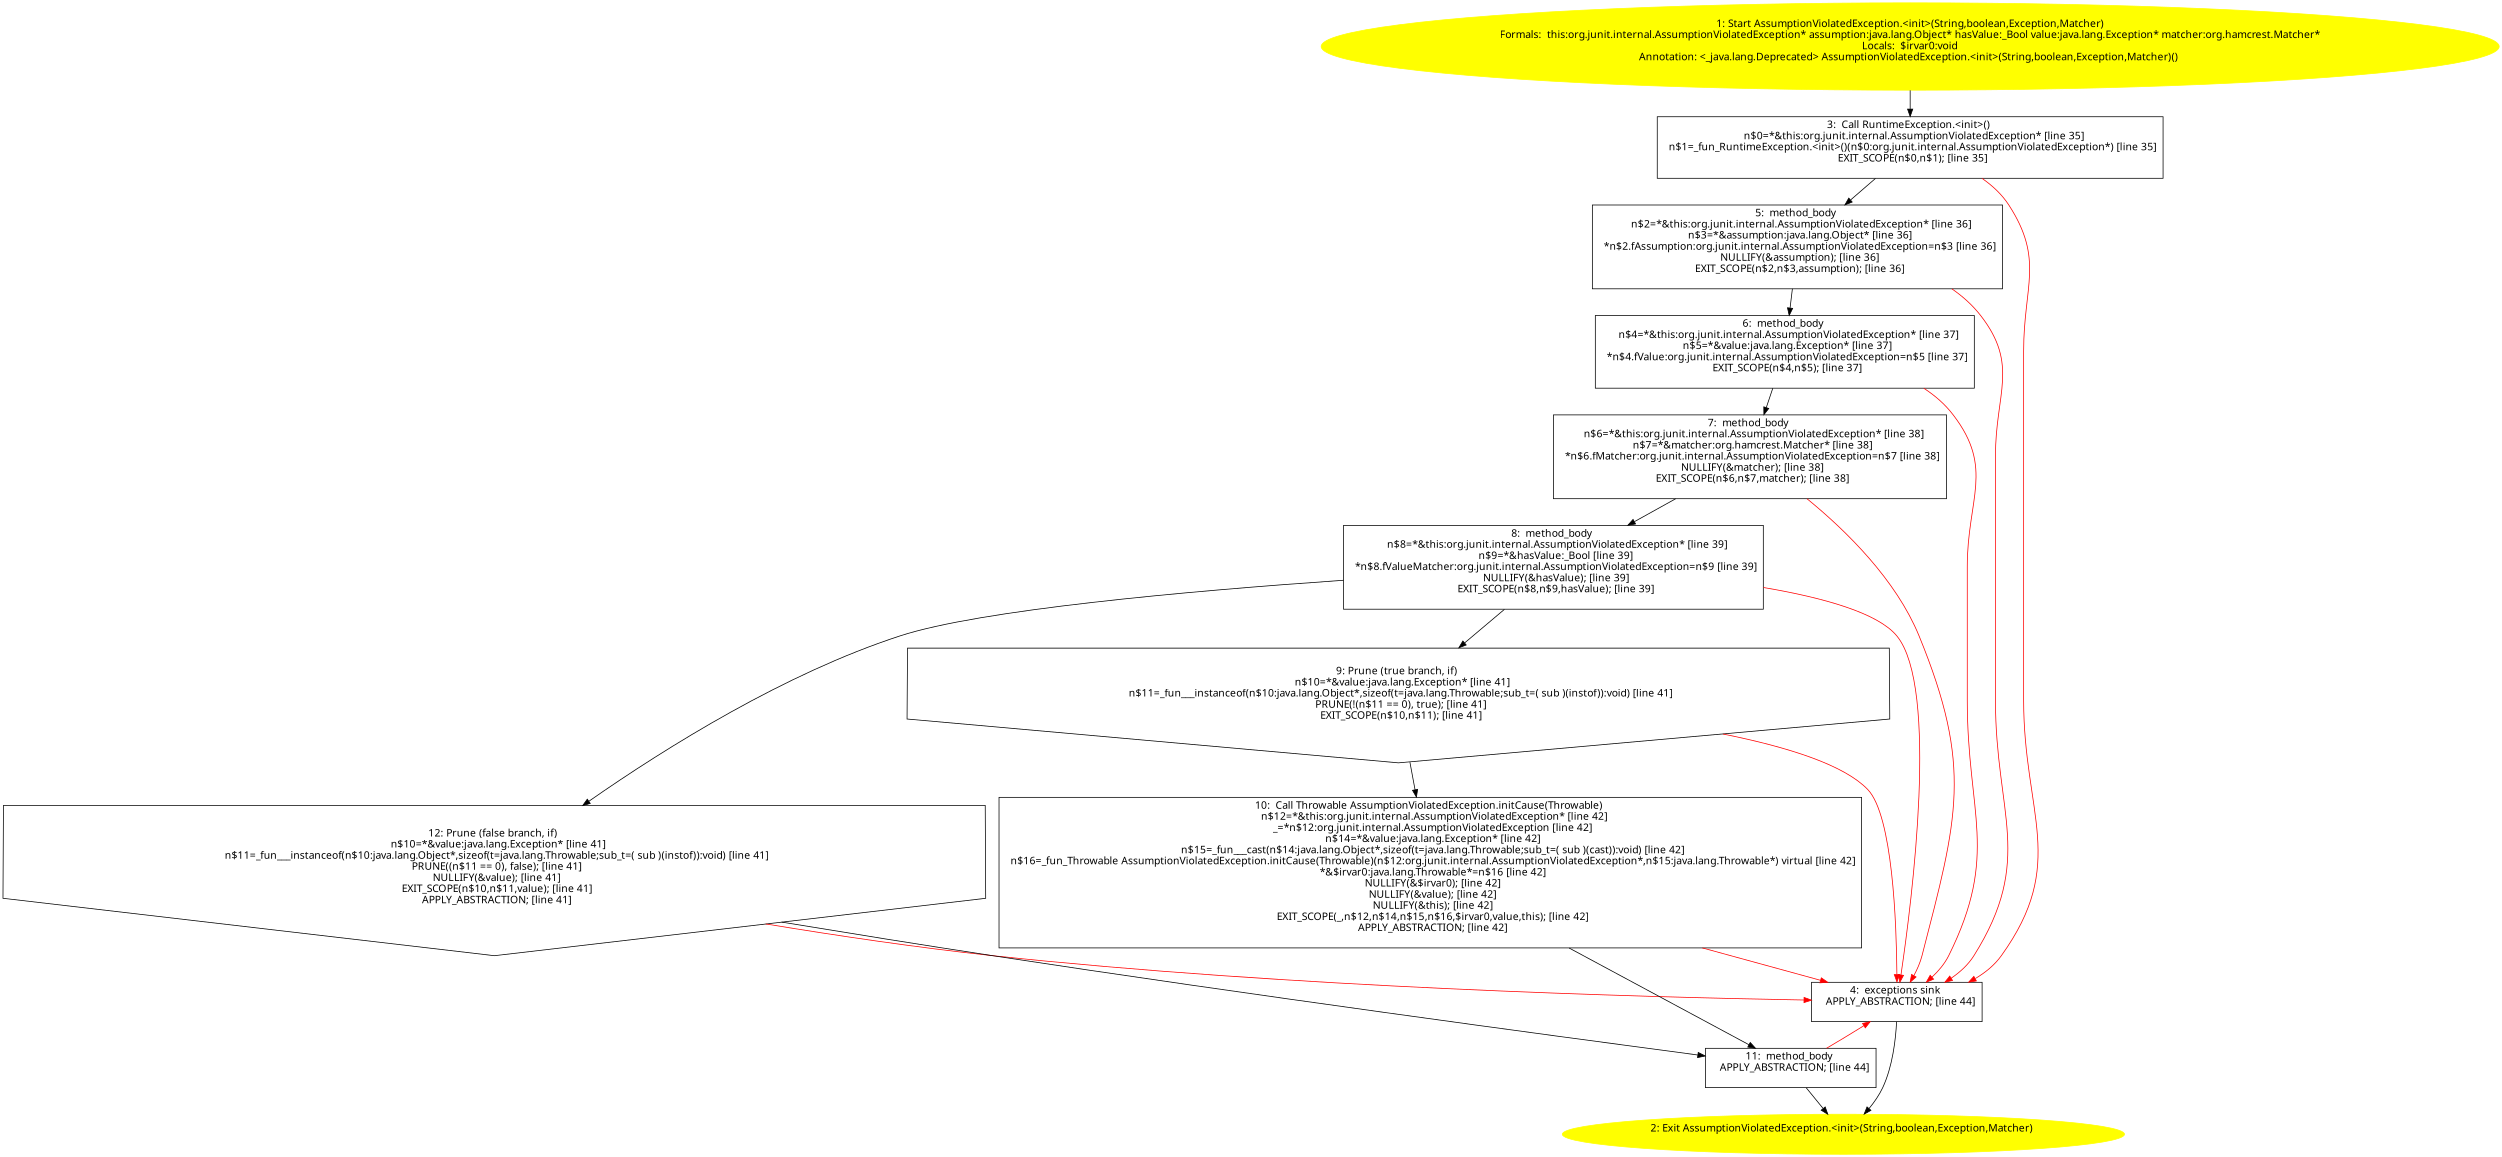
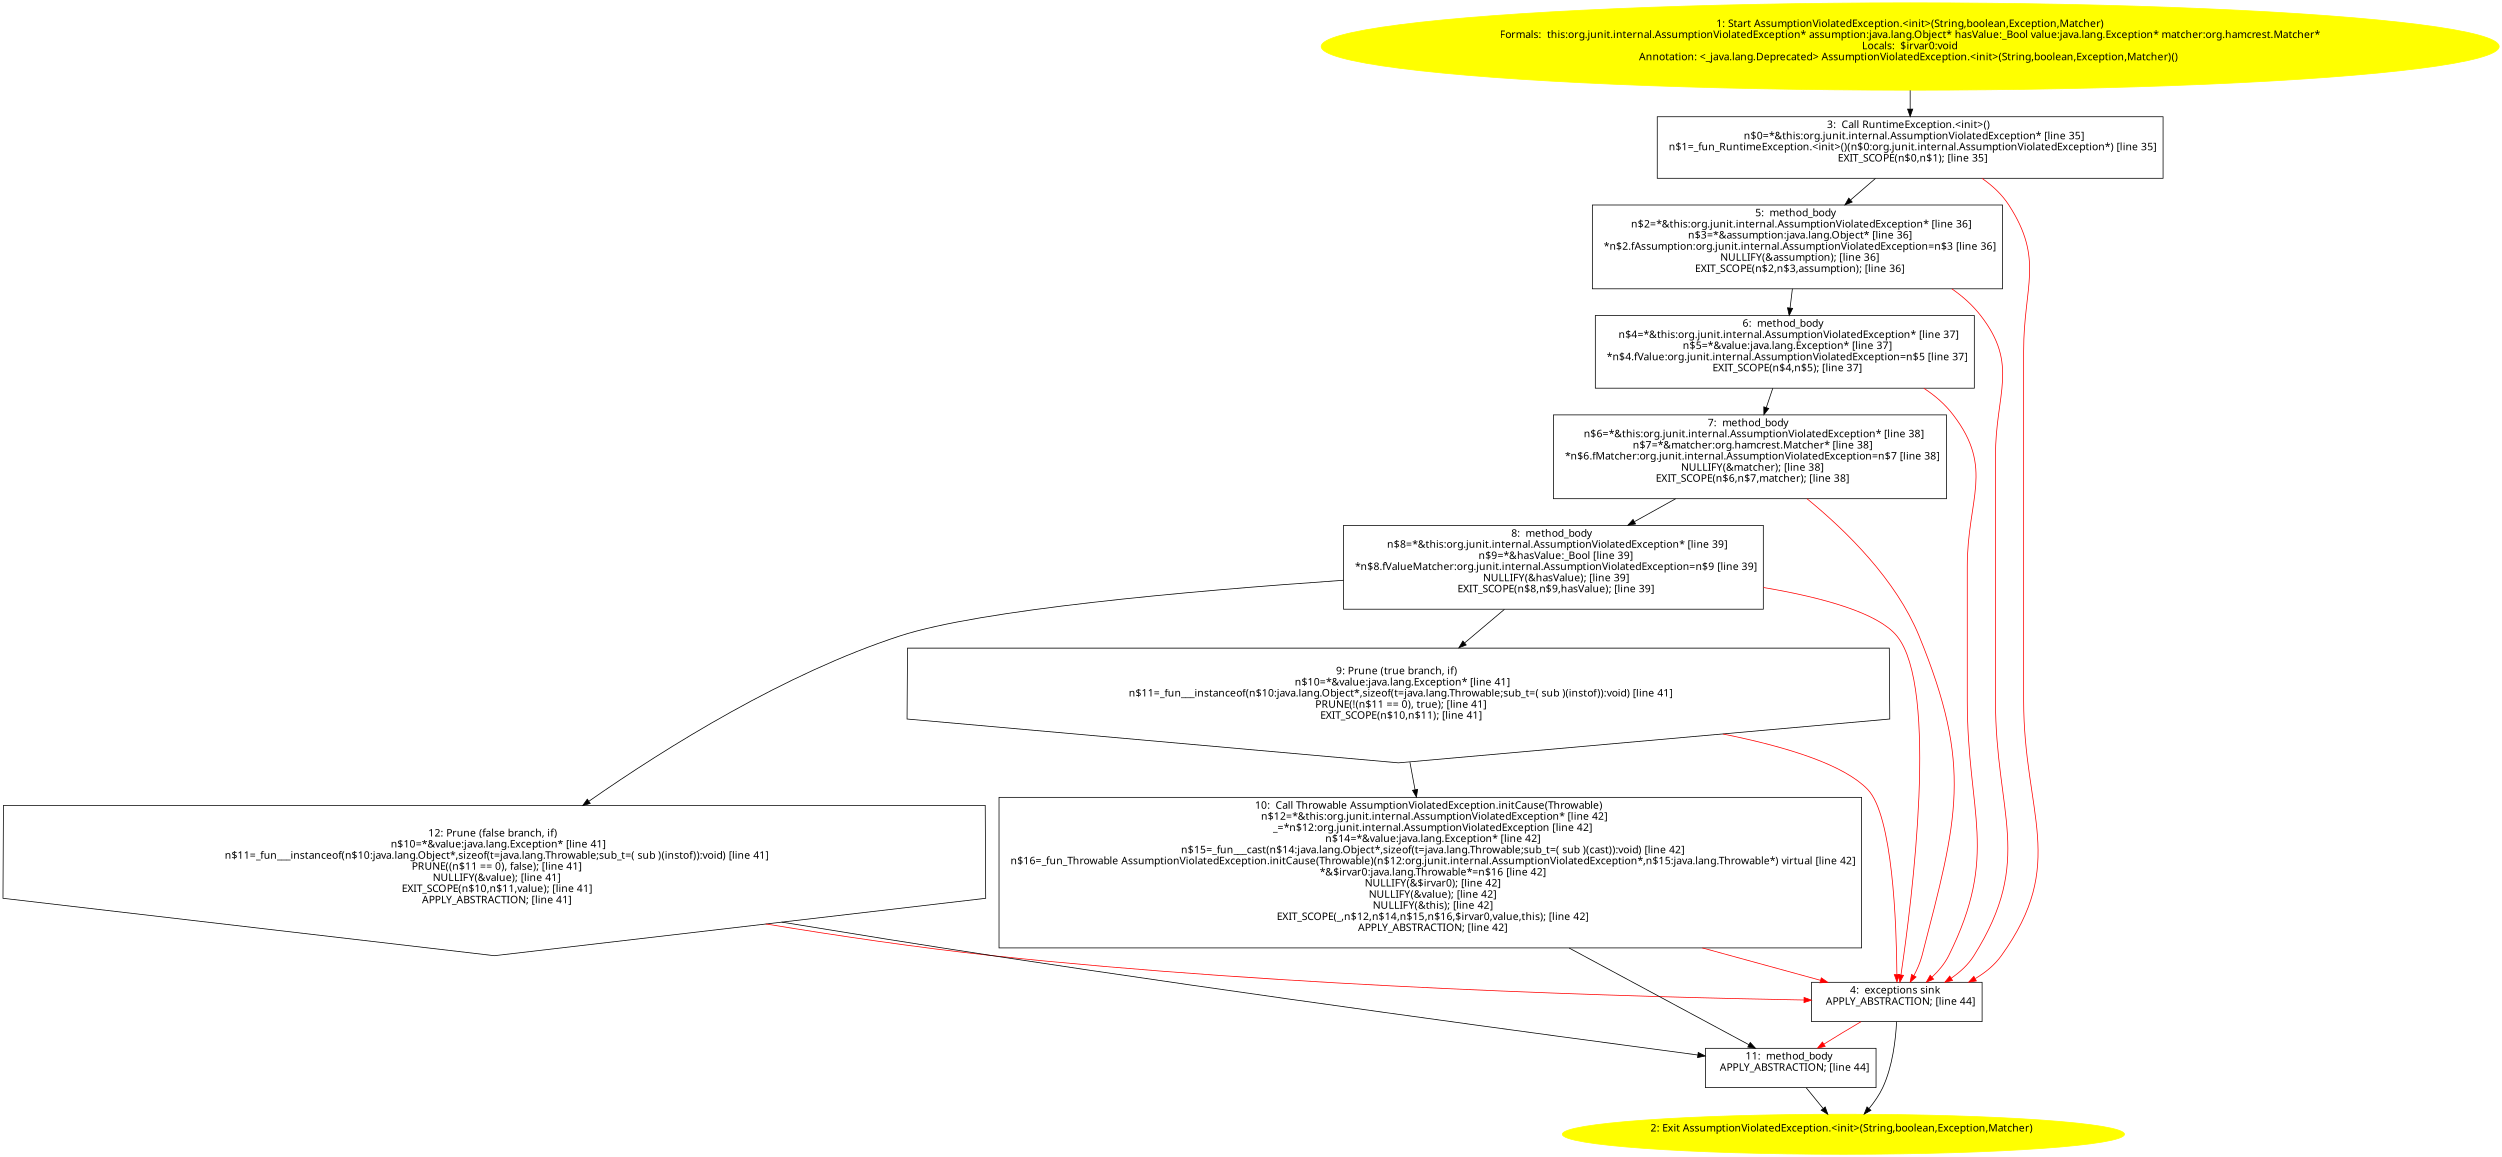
edge "11:  method_body APPLY_ABSTRACTION; [line 44]" -> "4:  exceptions sink APPLY_ABSTRACTION; [line 44]": reversed
